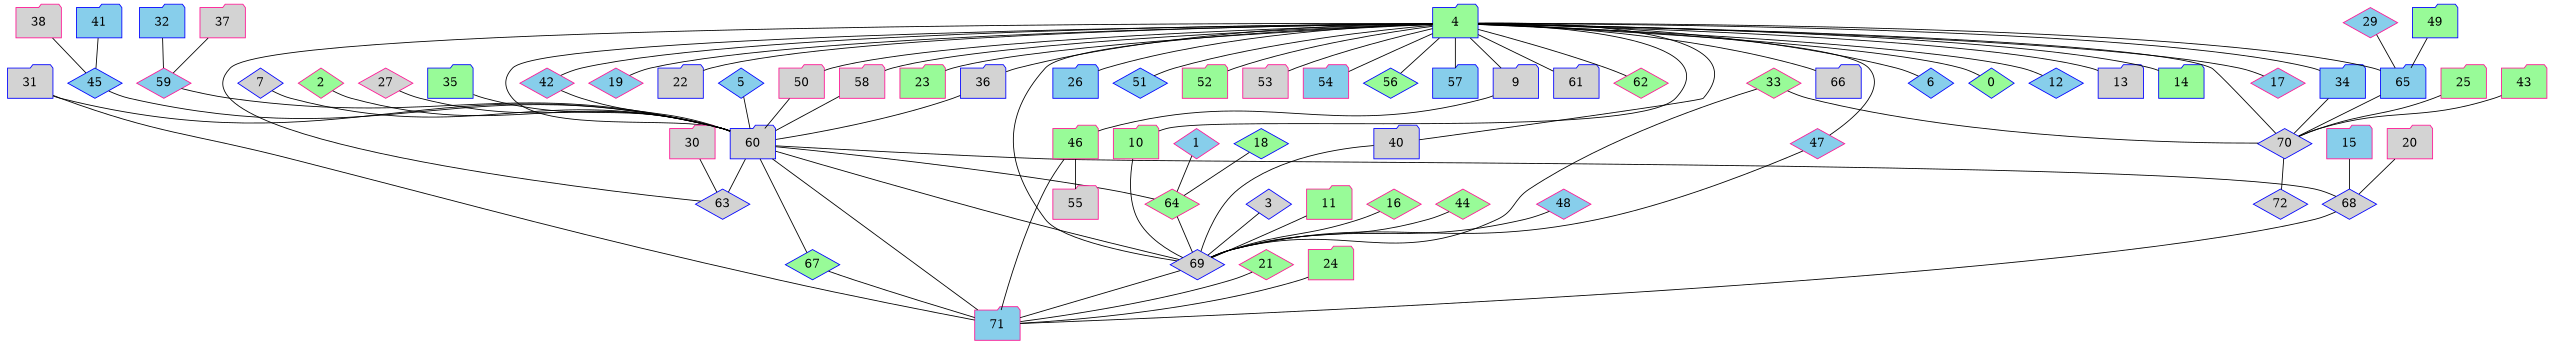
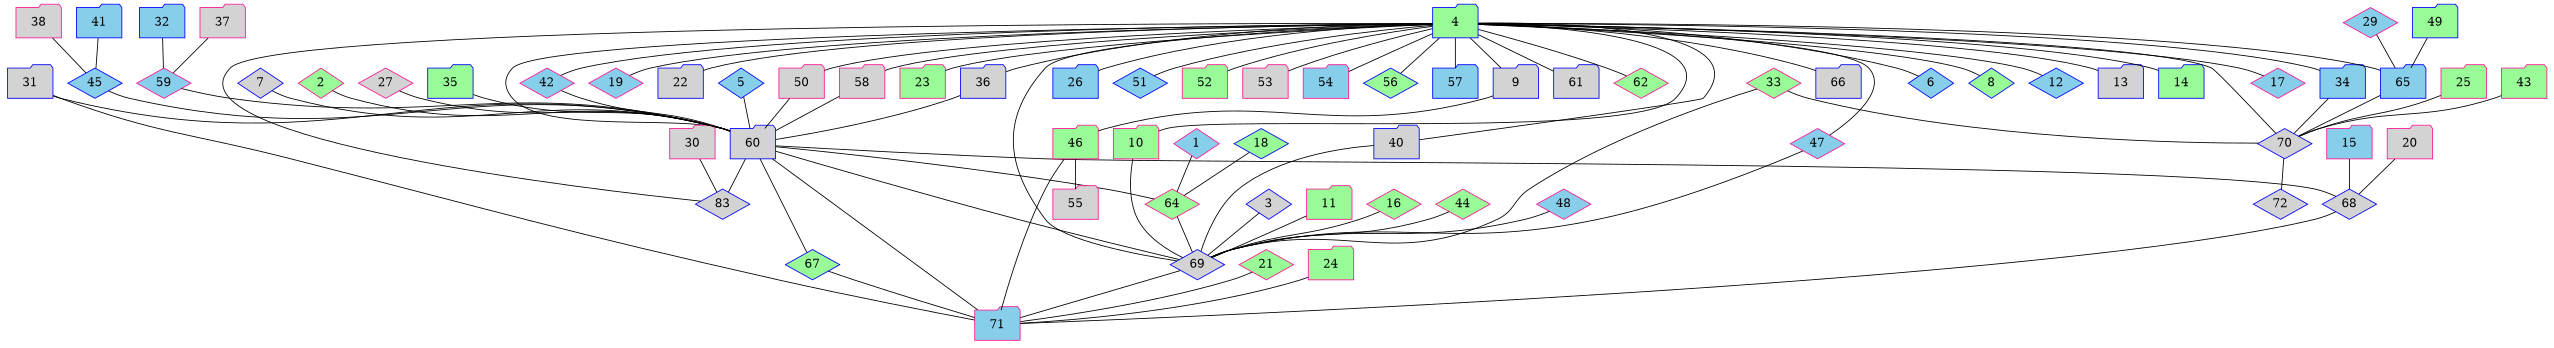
node "0": label "0" -> "8"
node "63": label "63" -> "83"
